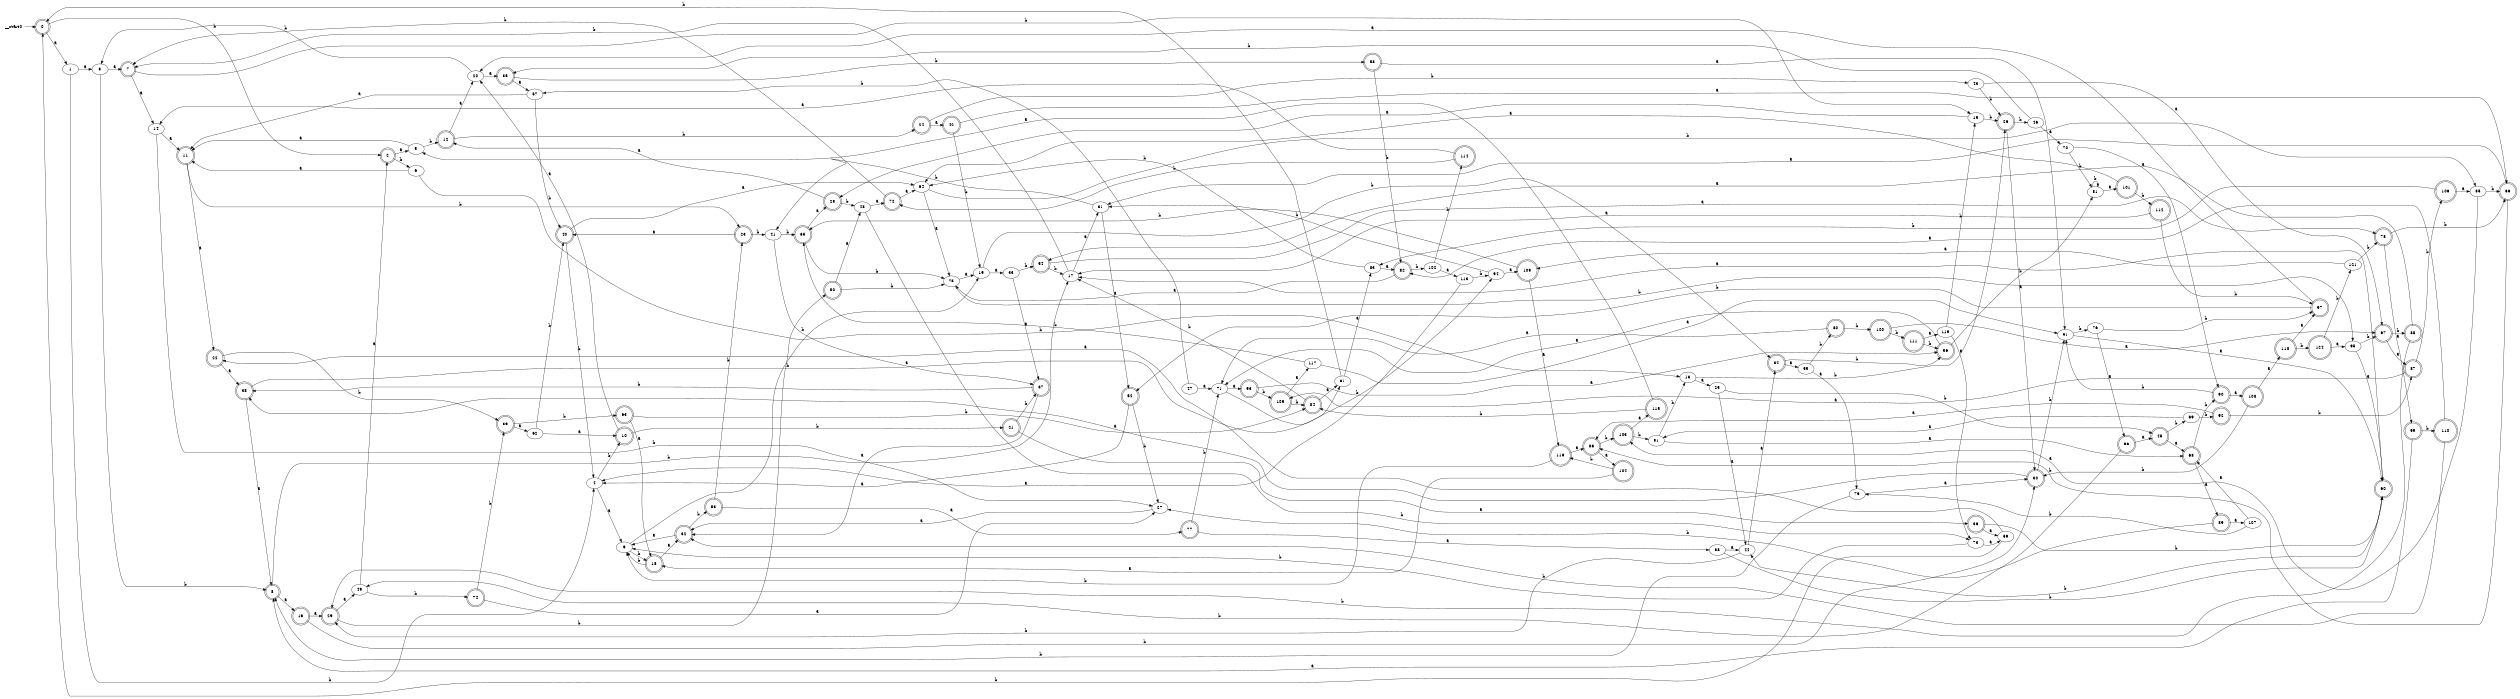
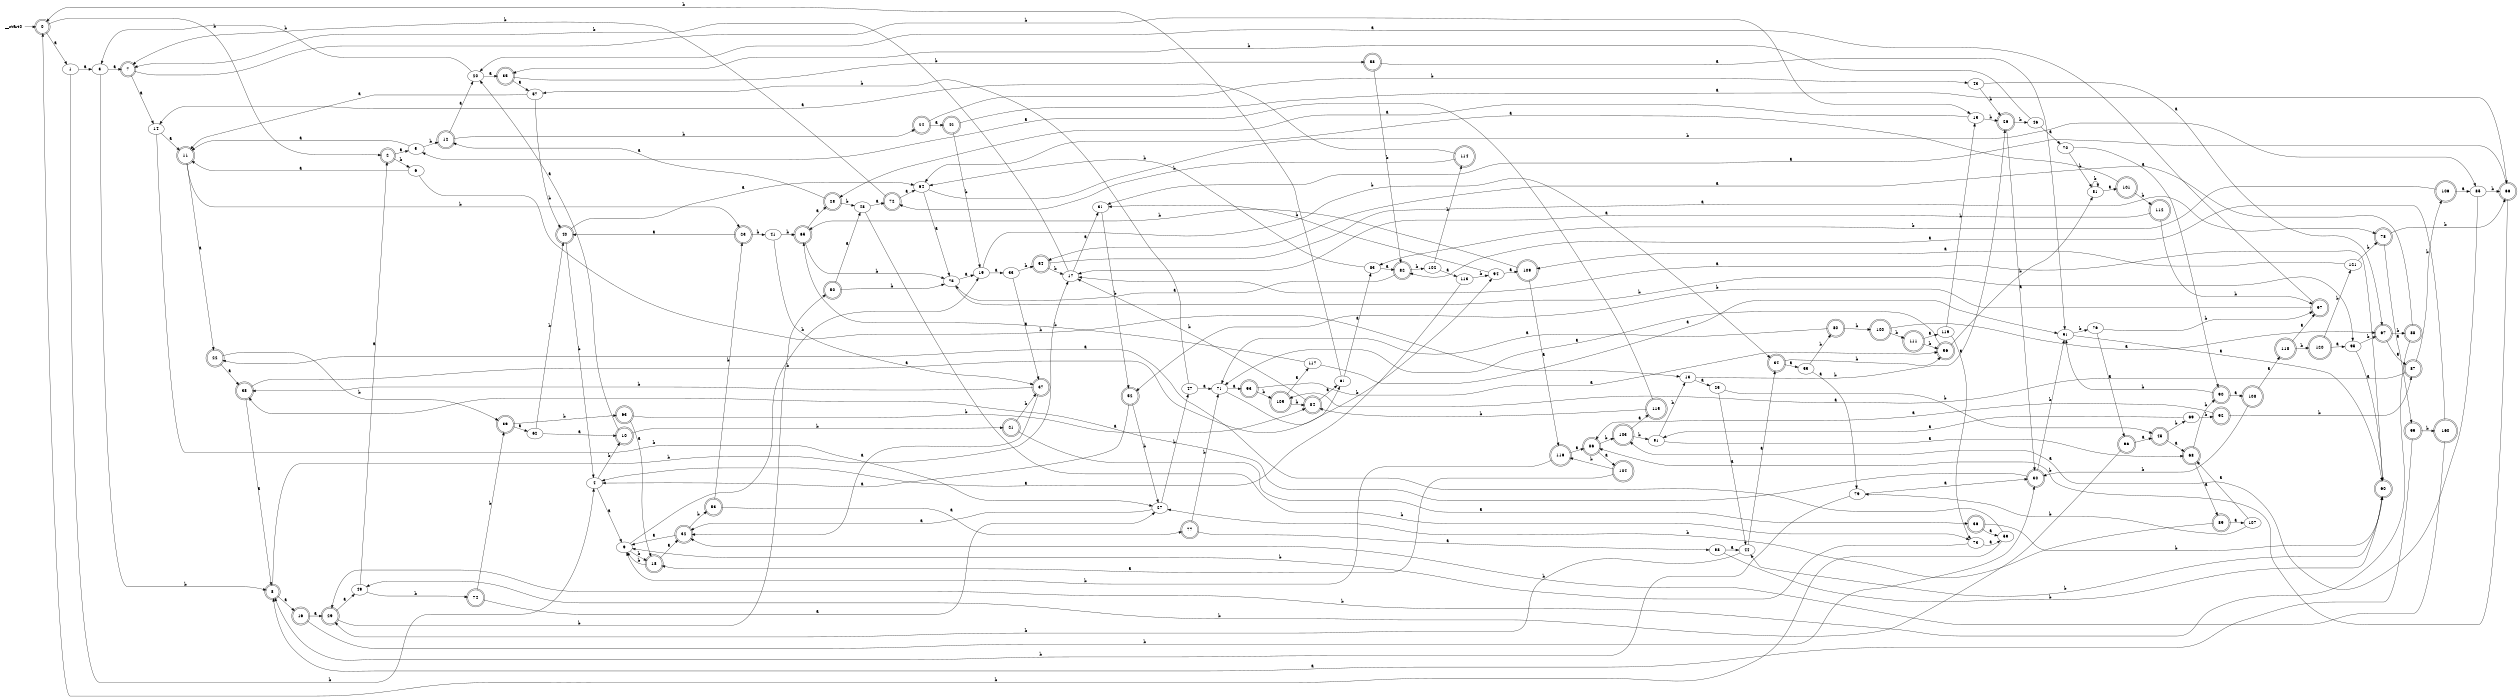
edge "31" -> "41": removed, label "b"
edge "31" -> "52": label "a" -> "b"
node "124": label "124" -> "120"
node "110": label "110" -> "160"
edge "27" -> "47": added, label "b"
